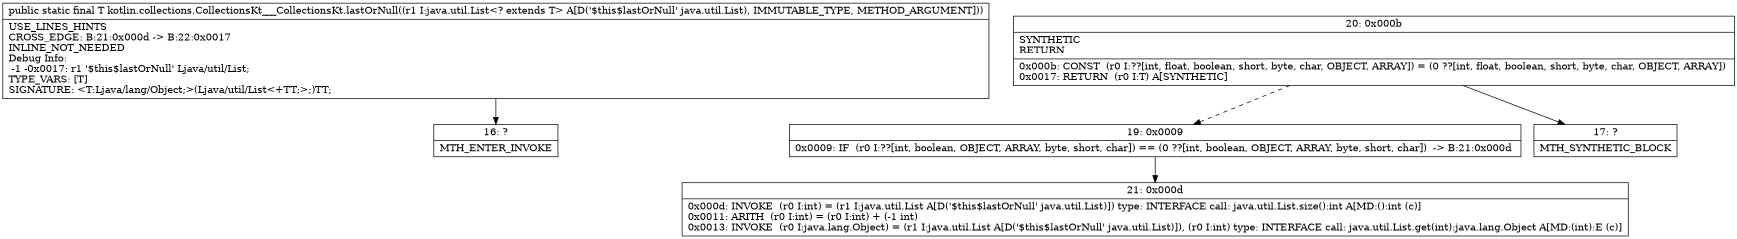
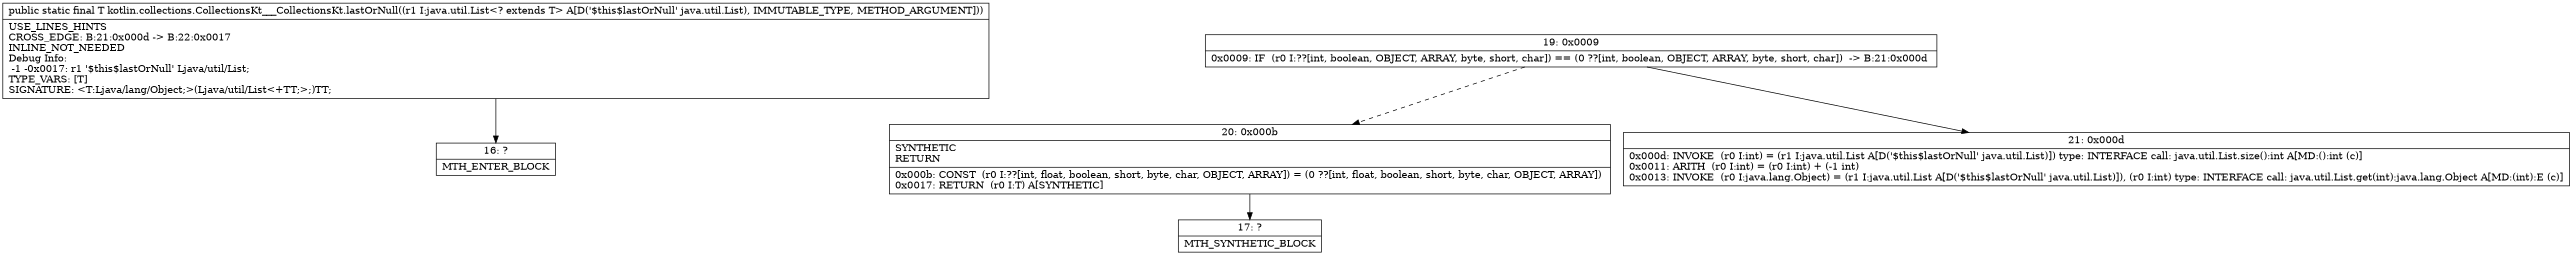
edge "20: 0x000b" -> "19: 0x0009": reversed
node "16: ?": text "MTH_ENTER_INVOKE" -> "MTH_ENTER_BLOCK"
